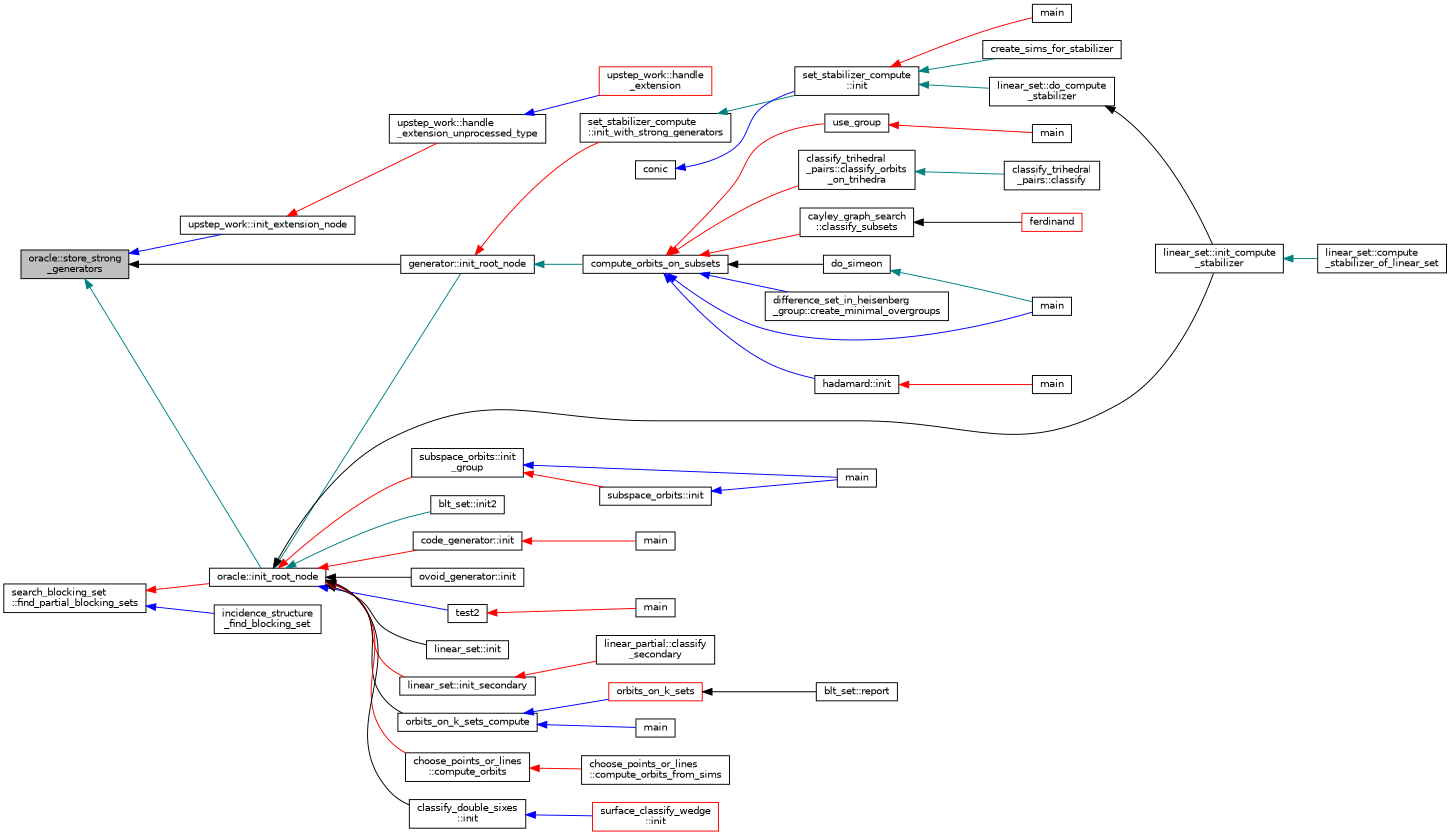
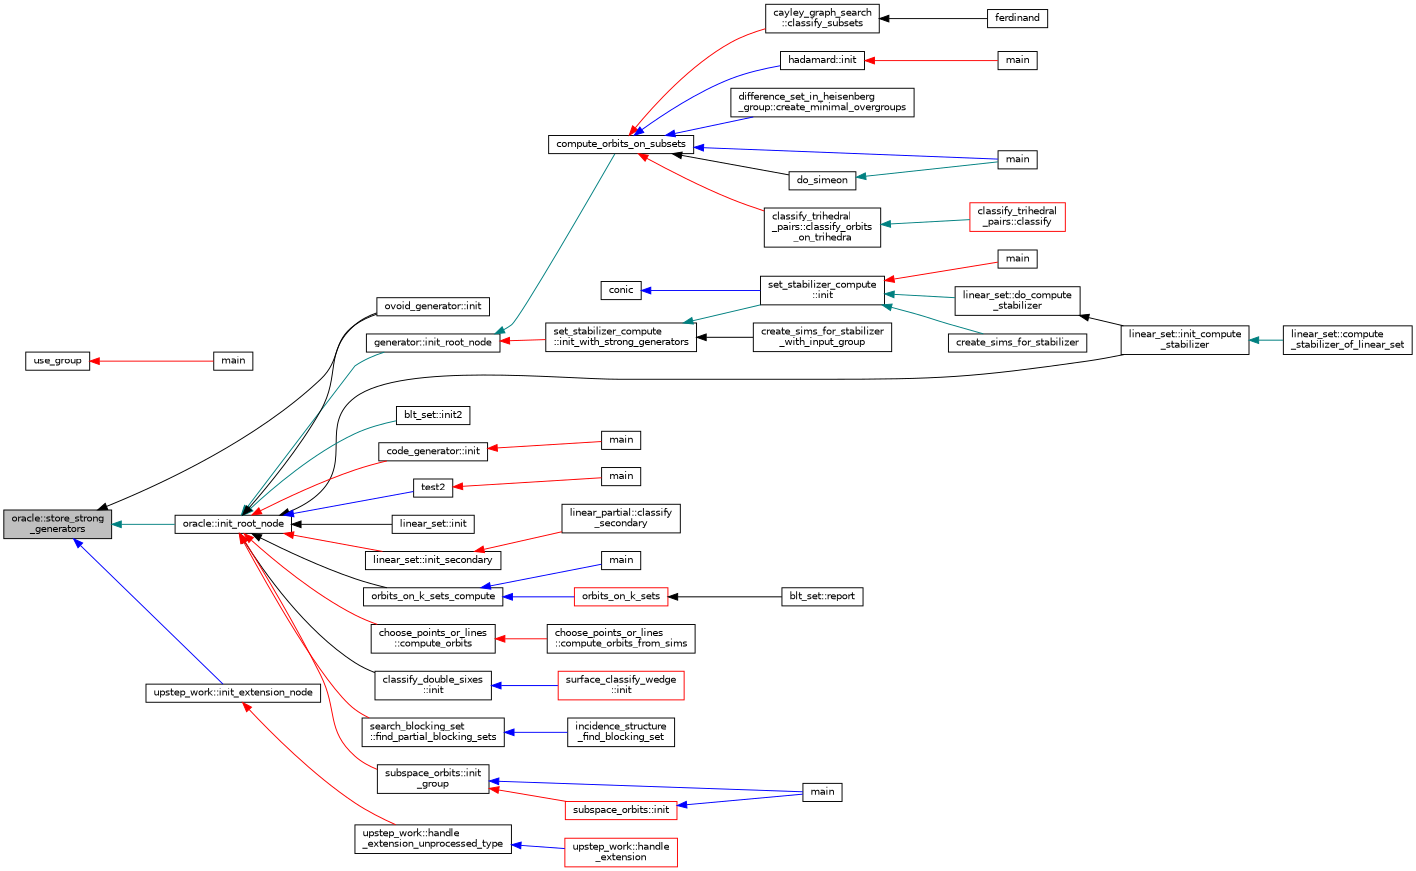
edge "use_group" -> "compute_orbits_on_subsets": removed
node "classify_trihedral _pairs::classify": color black -> red
node "ferdinand": color red -> black
edge "generator::init_root_node" -> "oracle::store_strong _generators": now "ovoid_generator::init" -> "oracle::store_strong _generators"
node "create_sims_for_stabilizer _with_input_group": added
node "subspace_orbits::init": color black -> red
edge "oracle::init_root_node" -> "search_blocking_set ::find_partial_blocking_sets": reversed
